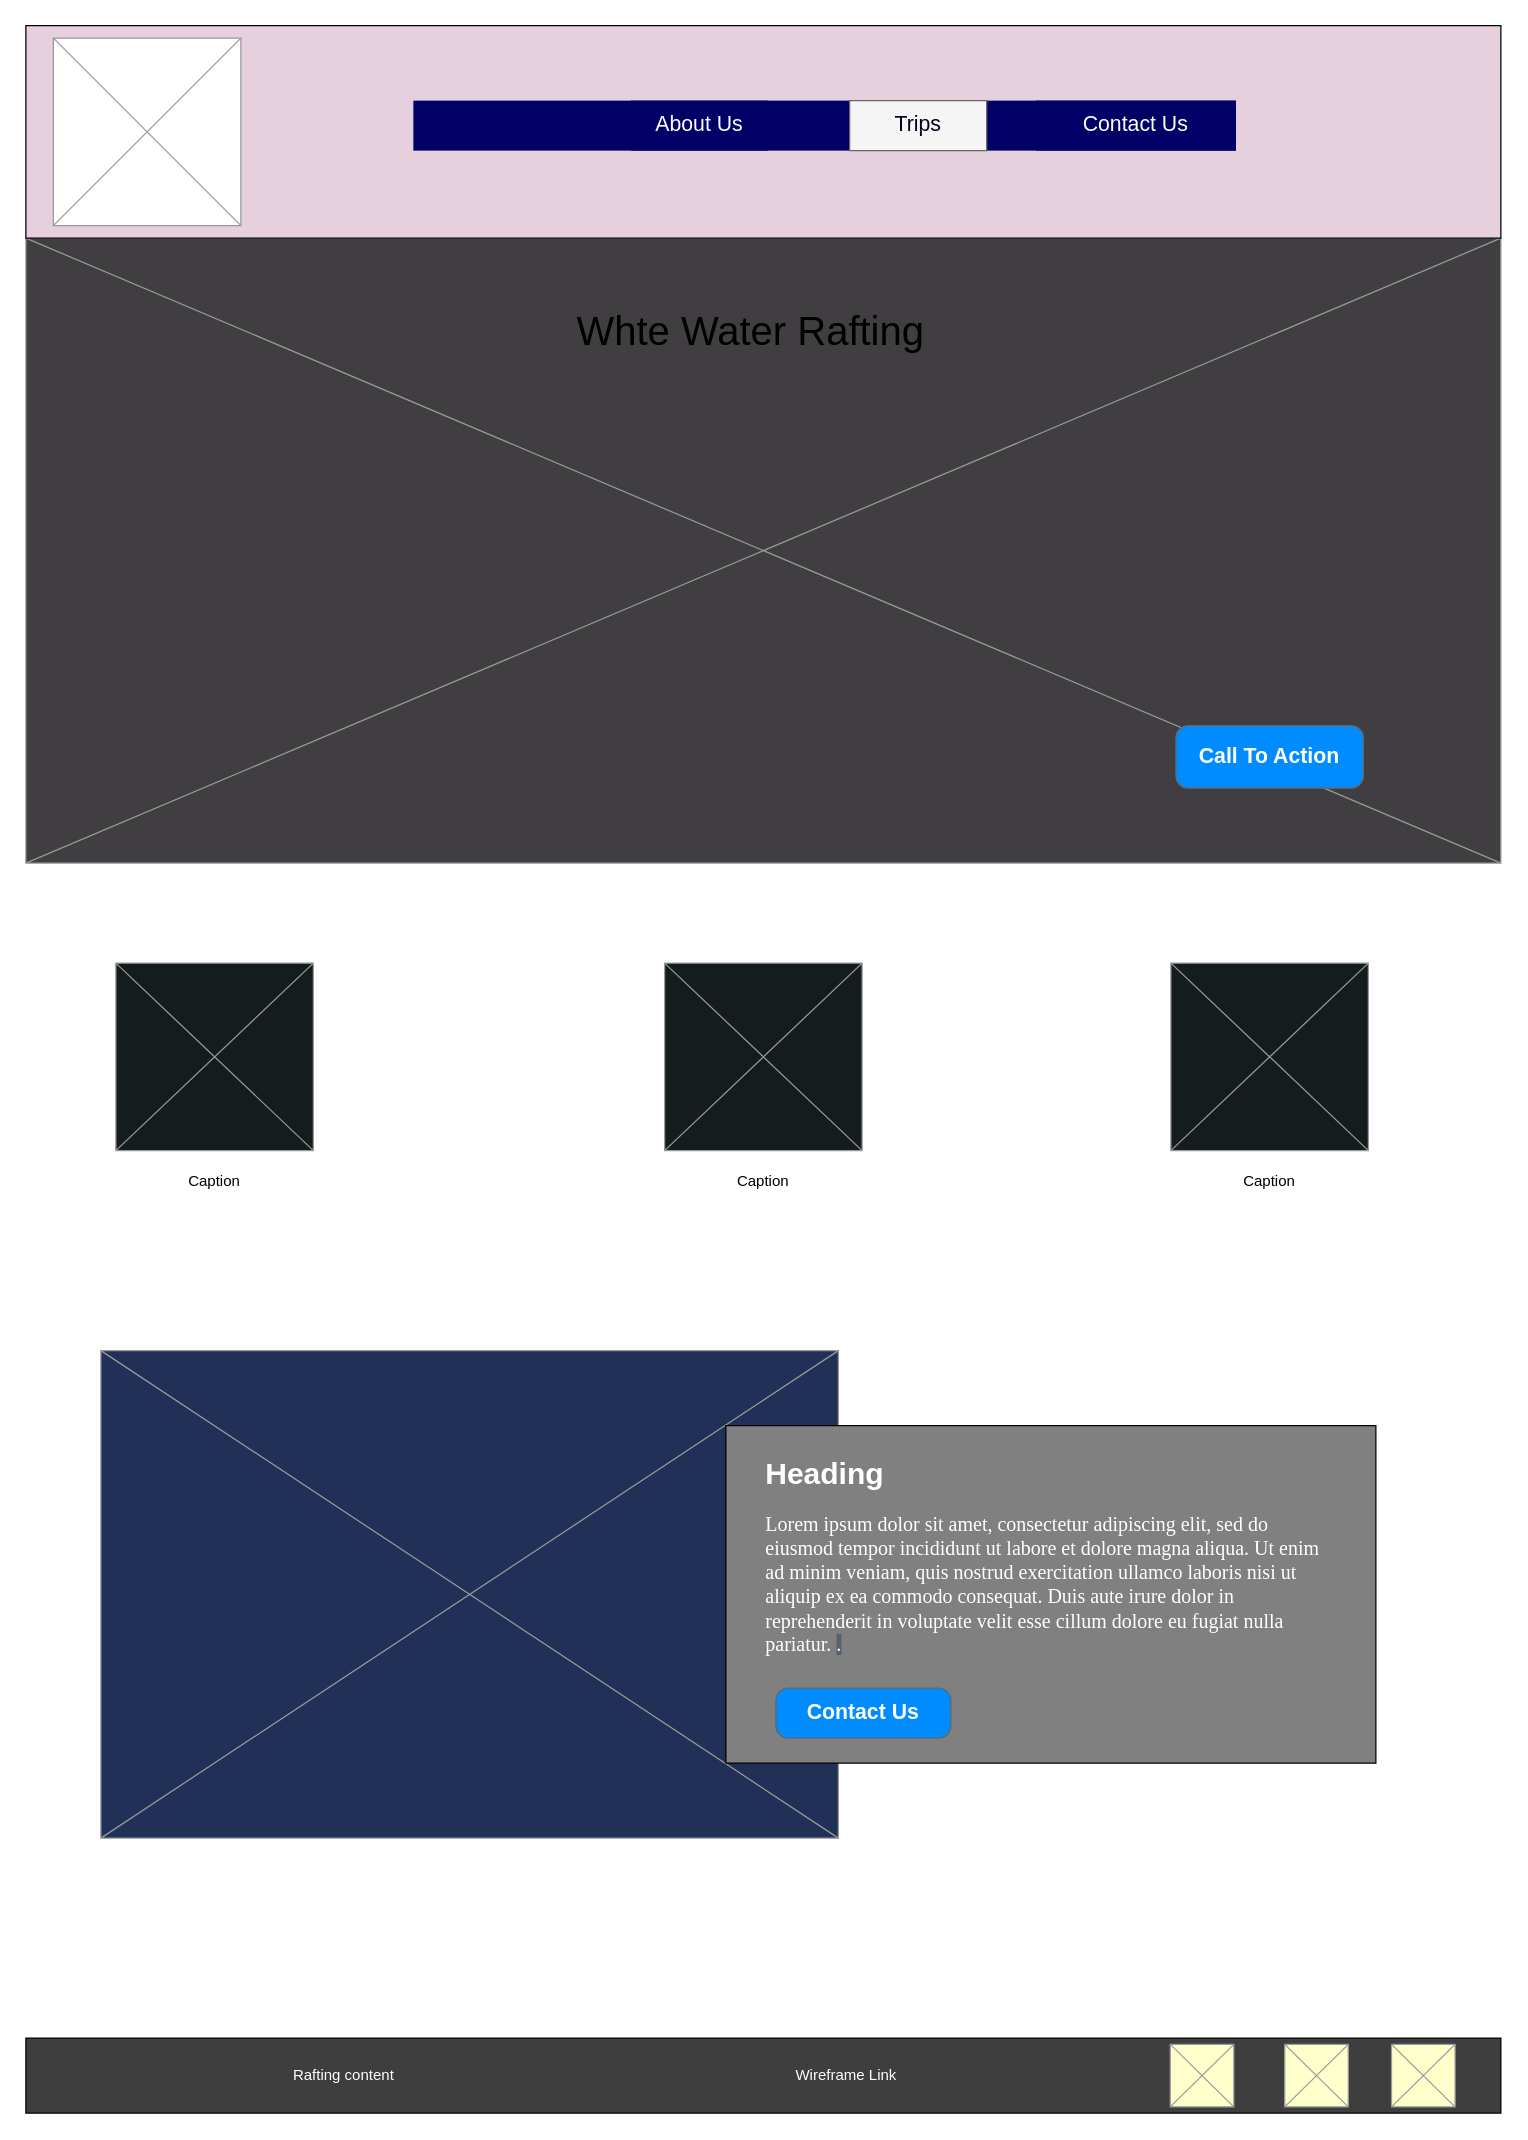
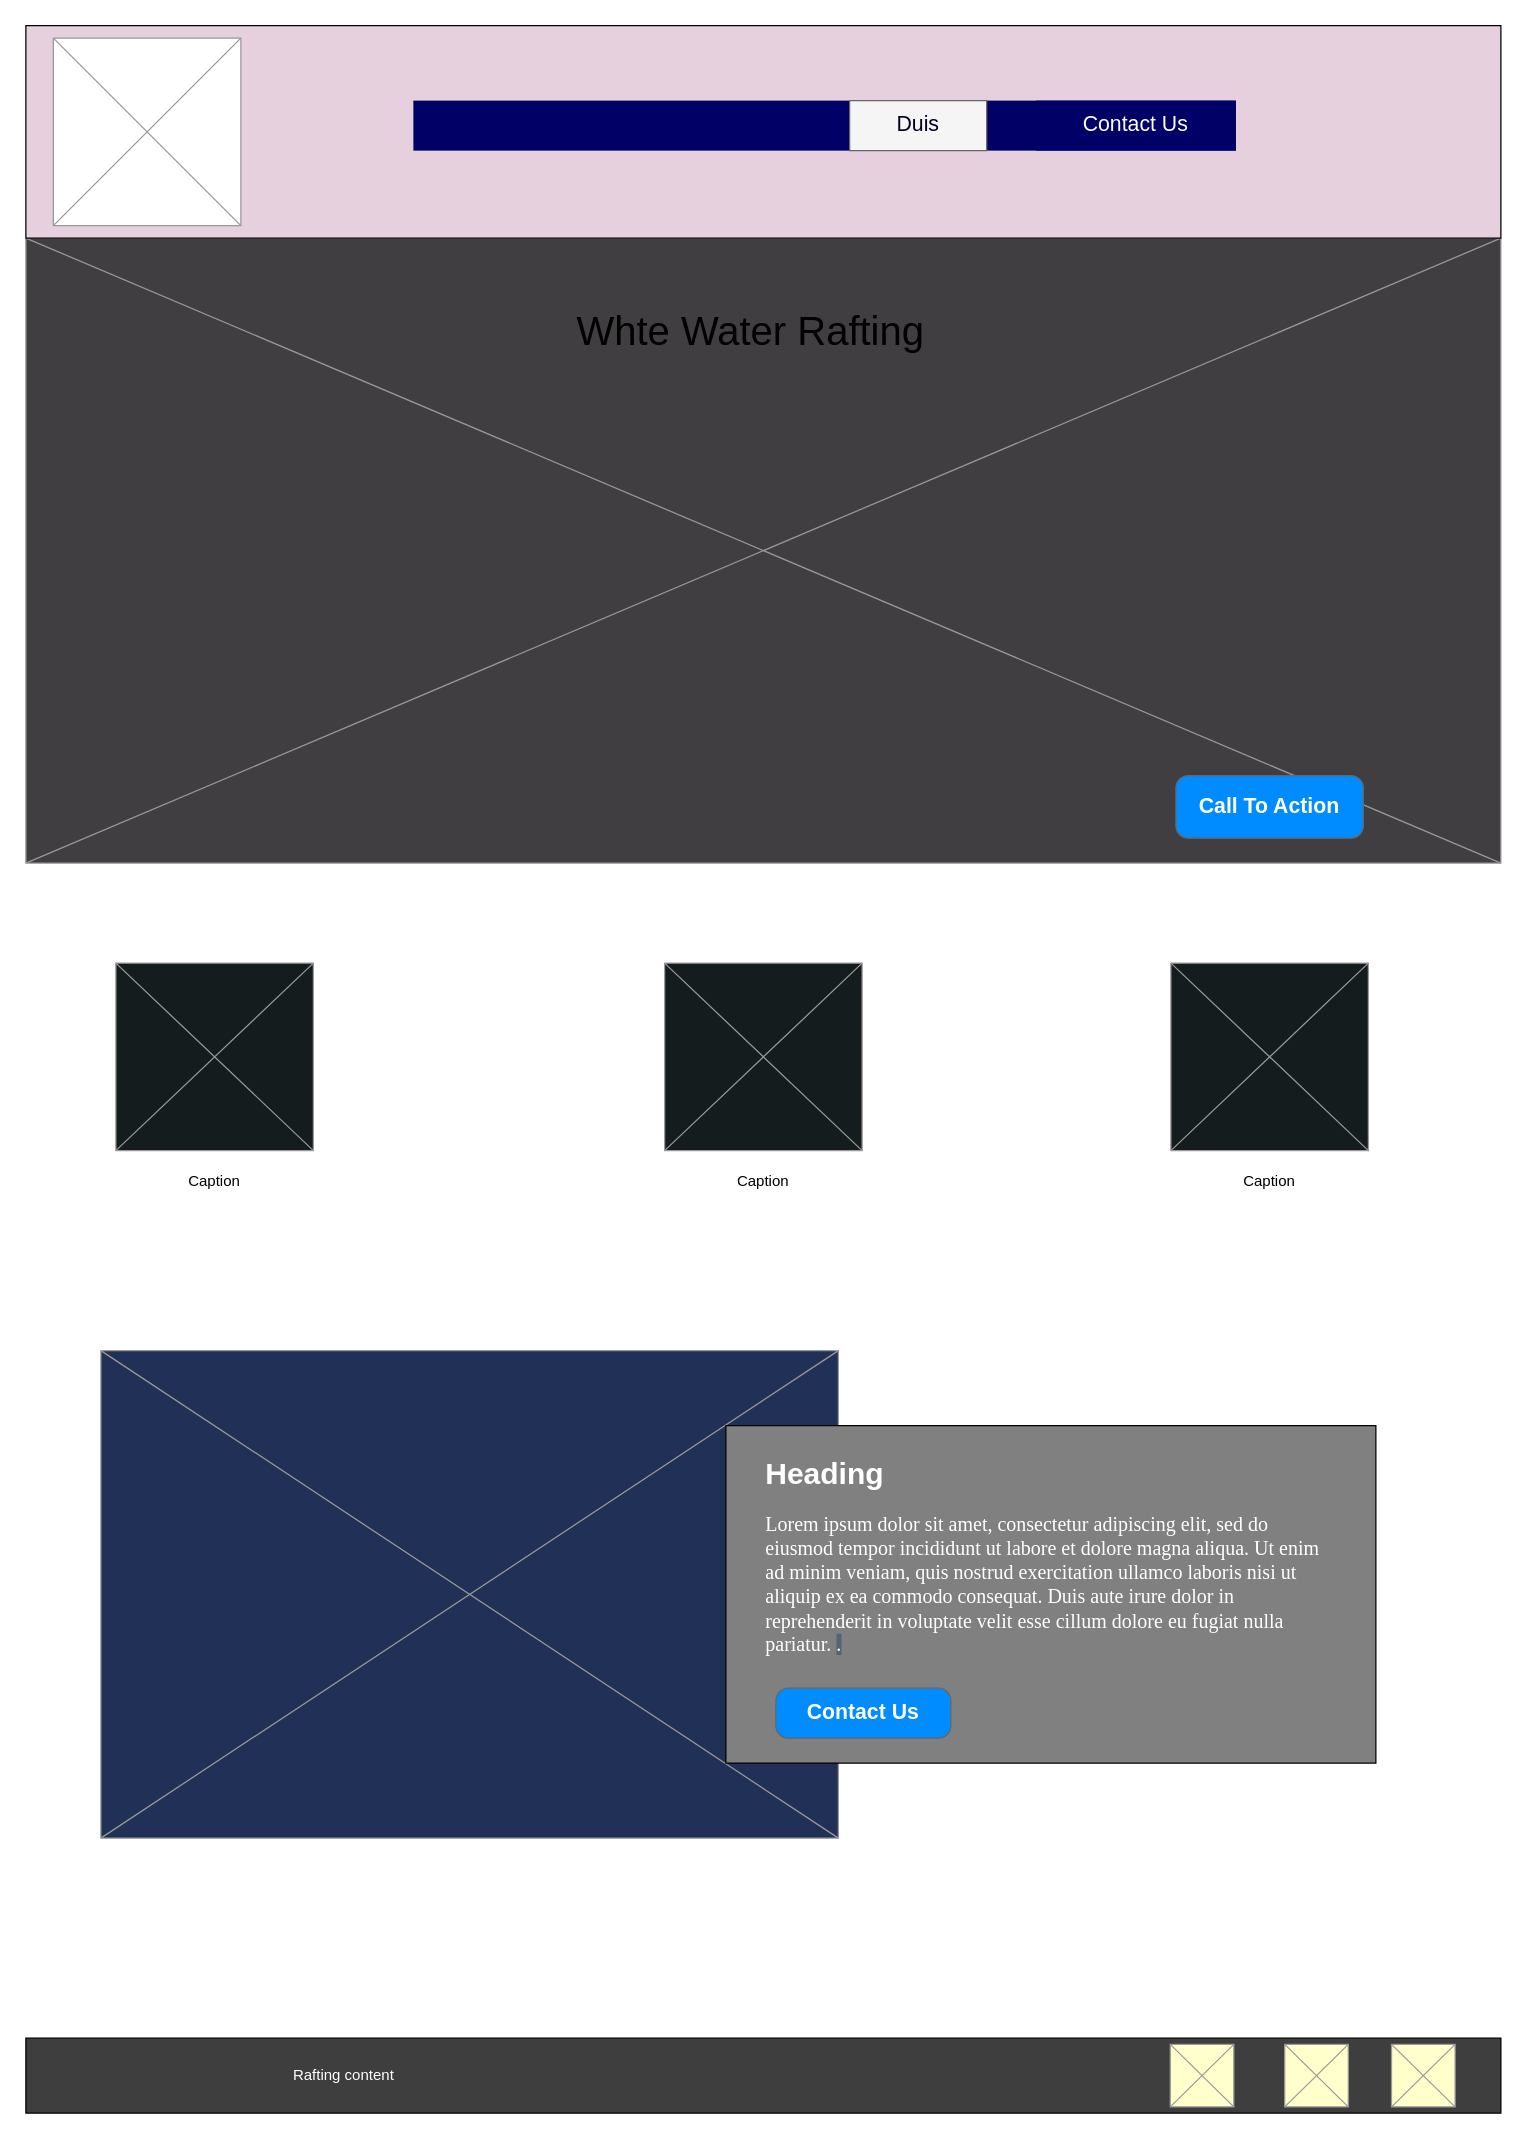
node "About Us": removed
node "Trips": label "Trips" -> "Duis"
node "Call To Action": moved (1269, 757) -> (1269, 807)
node "Wireframe Link": removed
